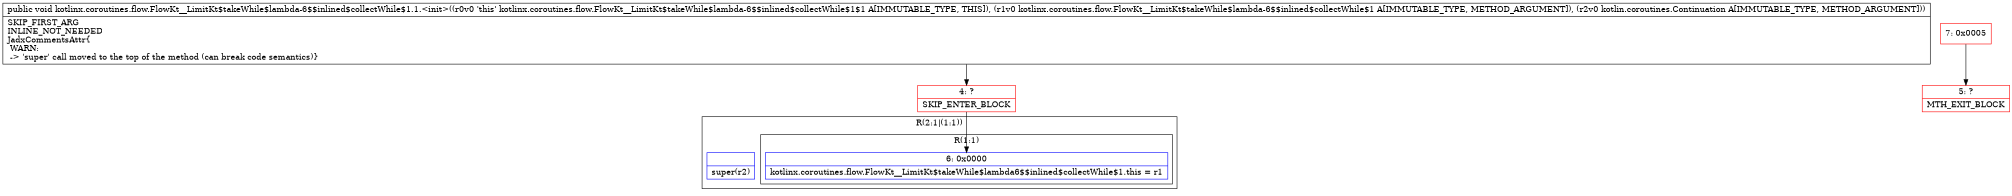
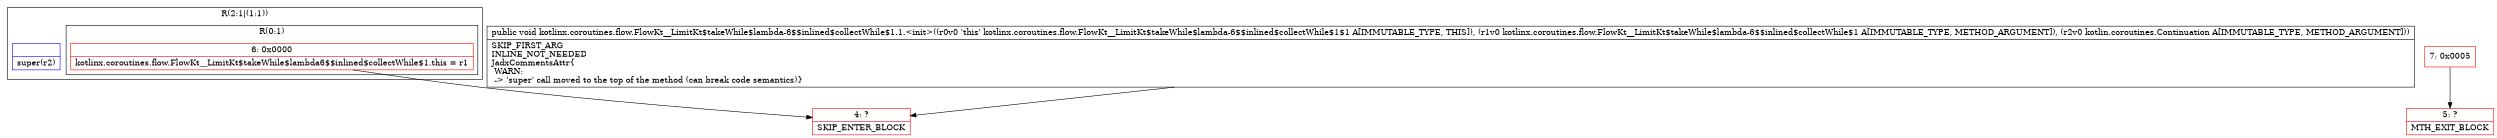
edge "4: ?" -> "6: 0x0000": reversed
cluster "R(1:1)": label "R(1:1)" -> "R(0:1)"
node "6: 0x0000": color blue -> red
